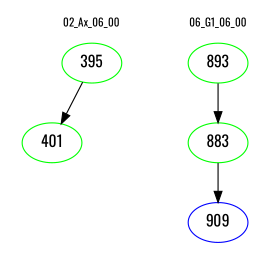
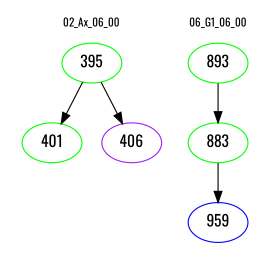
node "406": added
node "909": label "909" -> "959"
